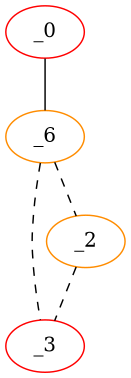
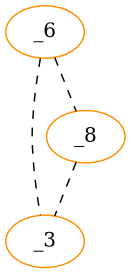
node "_0": removed
node "_2": label "_2" -> "_8"
node "_3": color red -> darkorange
